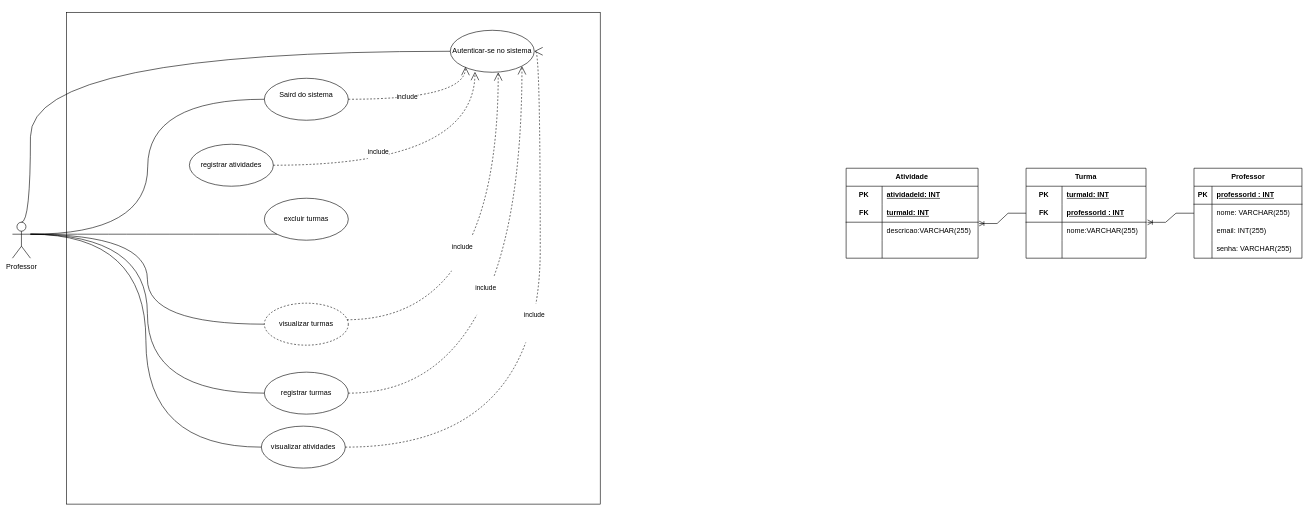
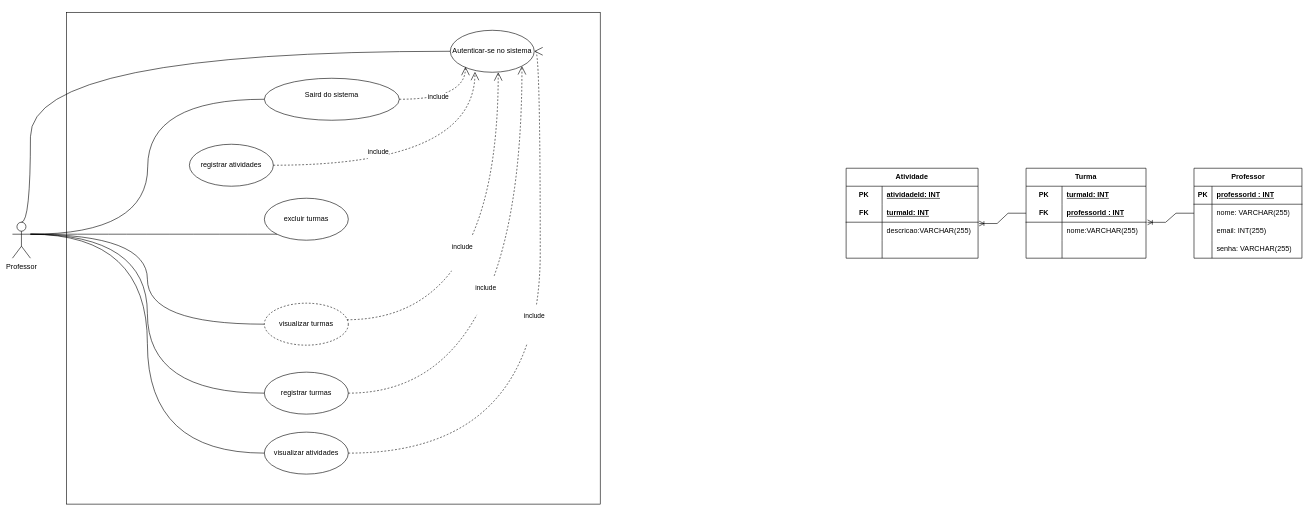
node "Saird do sistema": size 84x42 -> 135x42
node "visualizar atividades": moved (303, 447) -> (306, 453)
